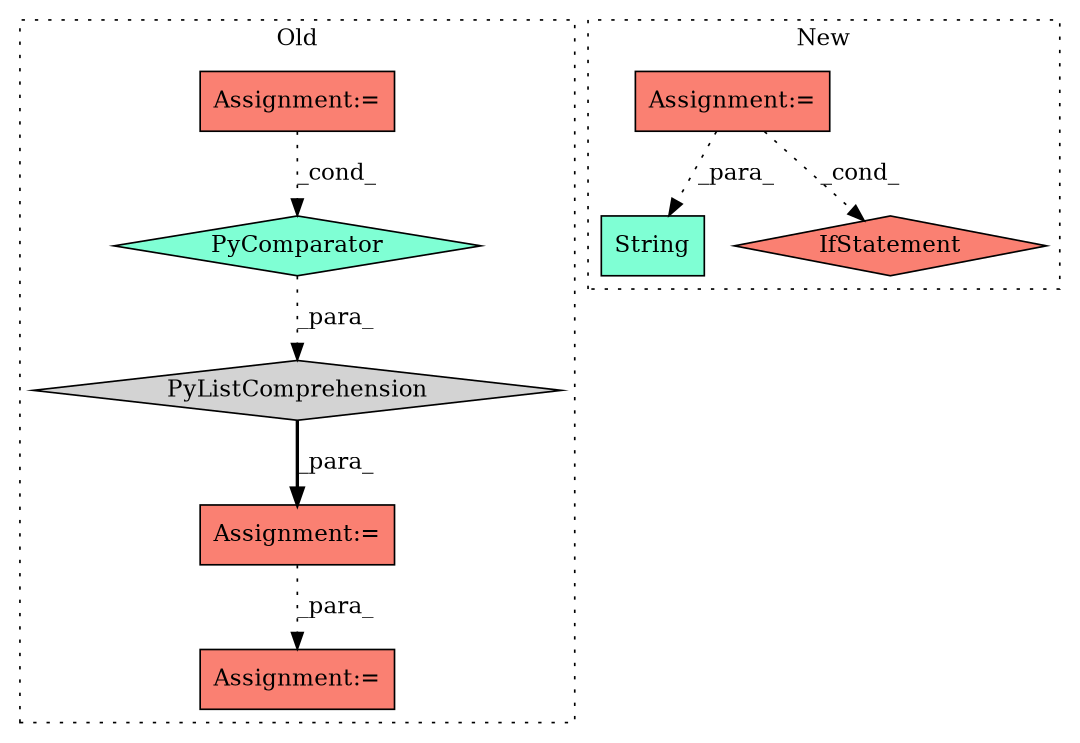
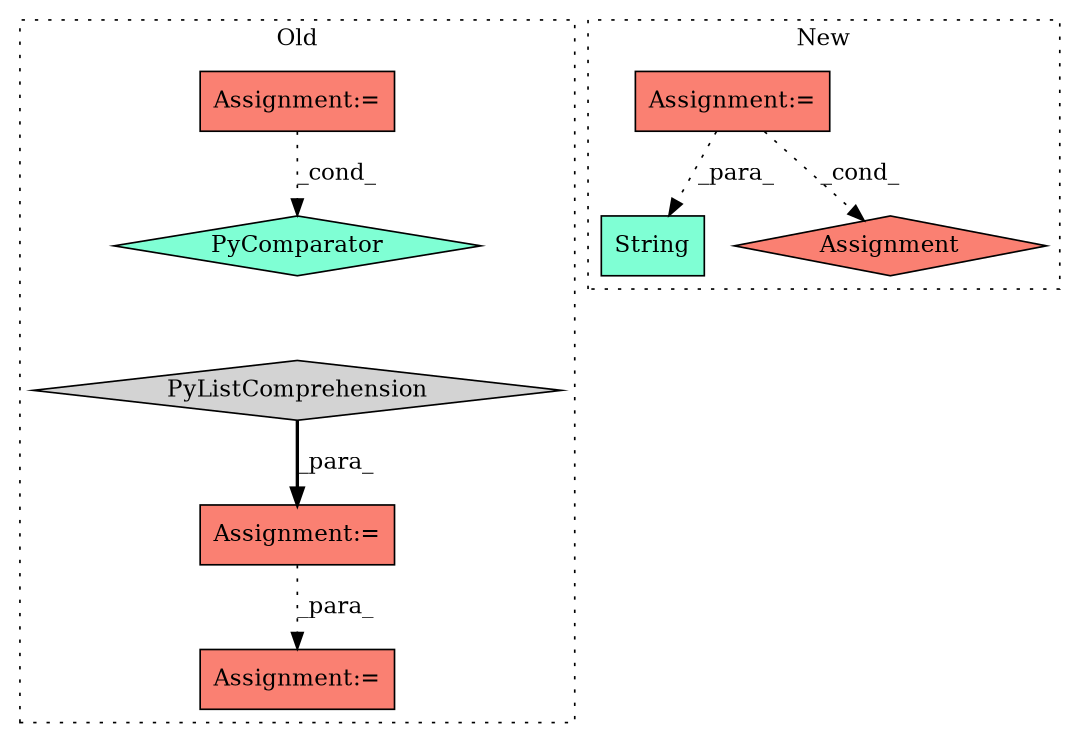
node "IfStatement": label "IfStatement" -> "Assignment"
edge "PyComparator" -> "PyListComprehension": removed, label "_para_"
